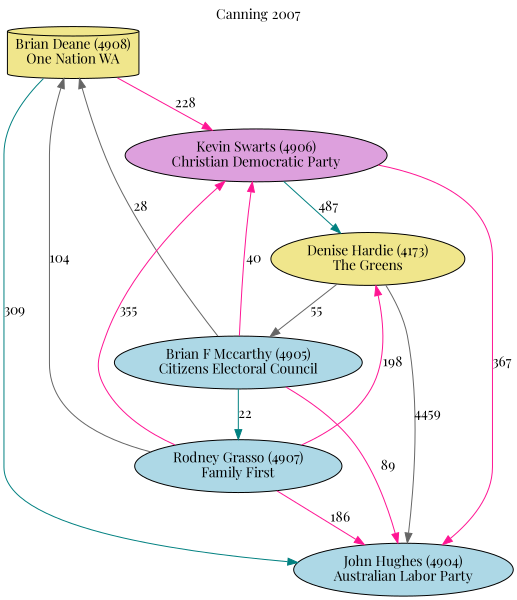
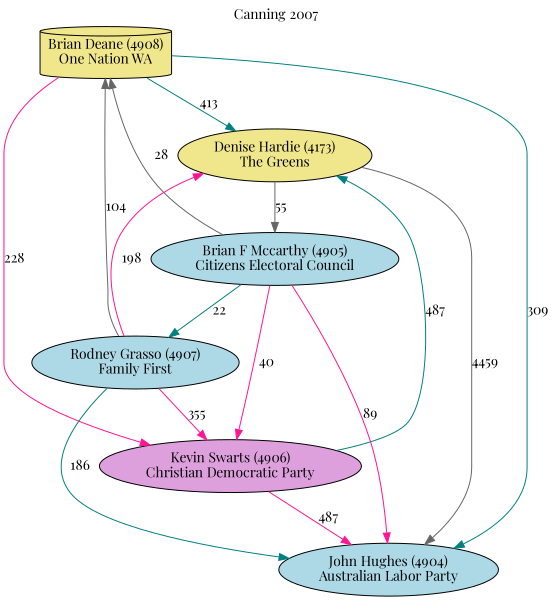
edge "Brian Deane (4908) One Nation WA" -> "Denise Hardie (4173) The Greens": added, label "413"
edge "Kevin Swarts (4906) Christian Democratic Party" -> "John Hughes (4904) Australian Labor Party": label "367" -> "487"
edge "Rodney Grasso (4907) Family First" -> "John Hughes (4904) Australian Labor Party": color deeppink -> teal
